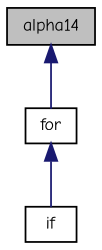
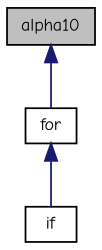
node "alpha14": label "alpha14" -> "alpha10"
